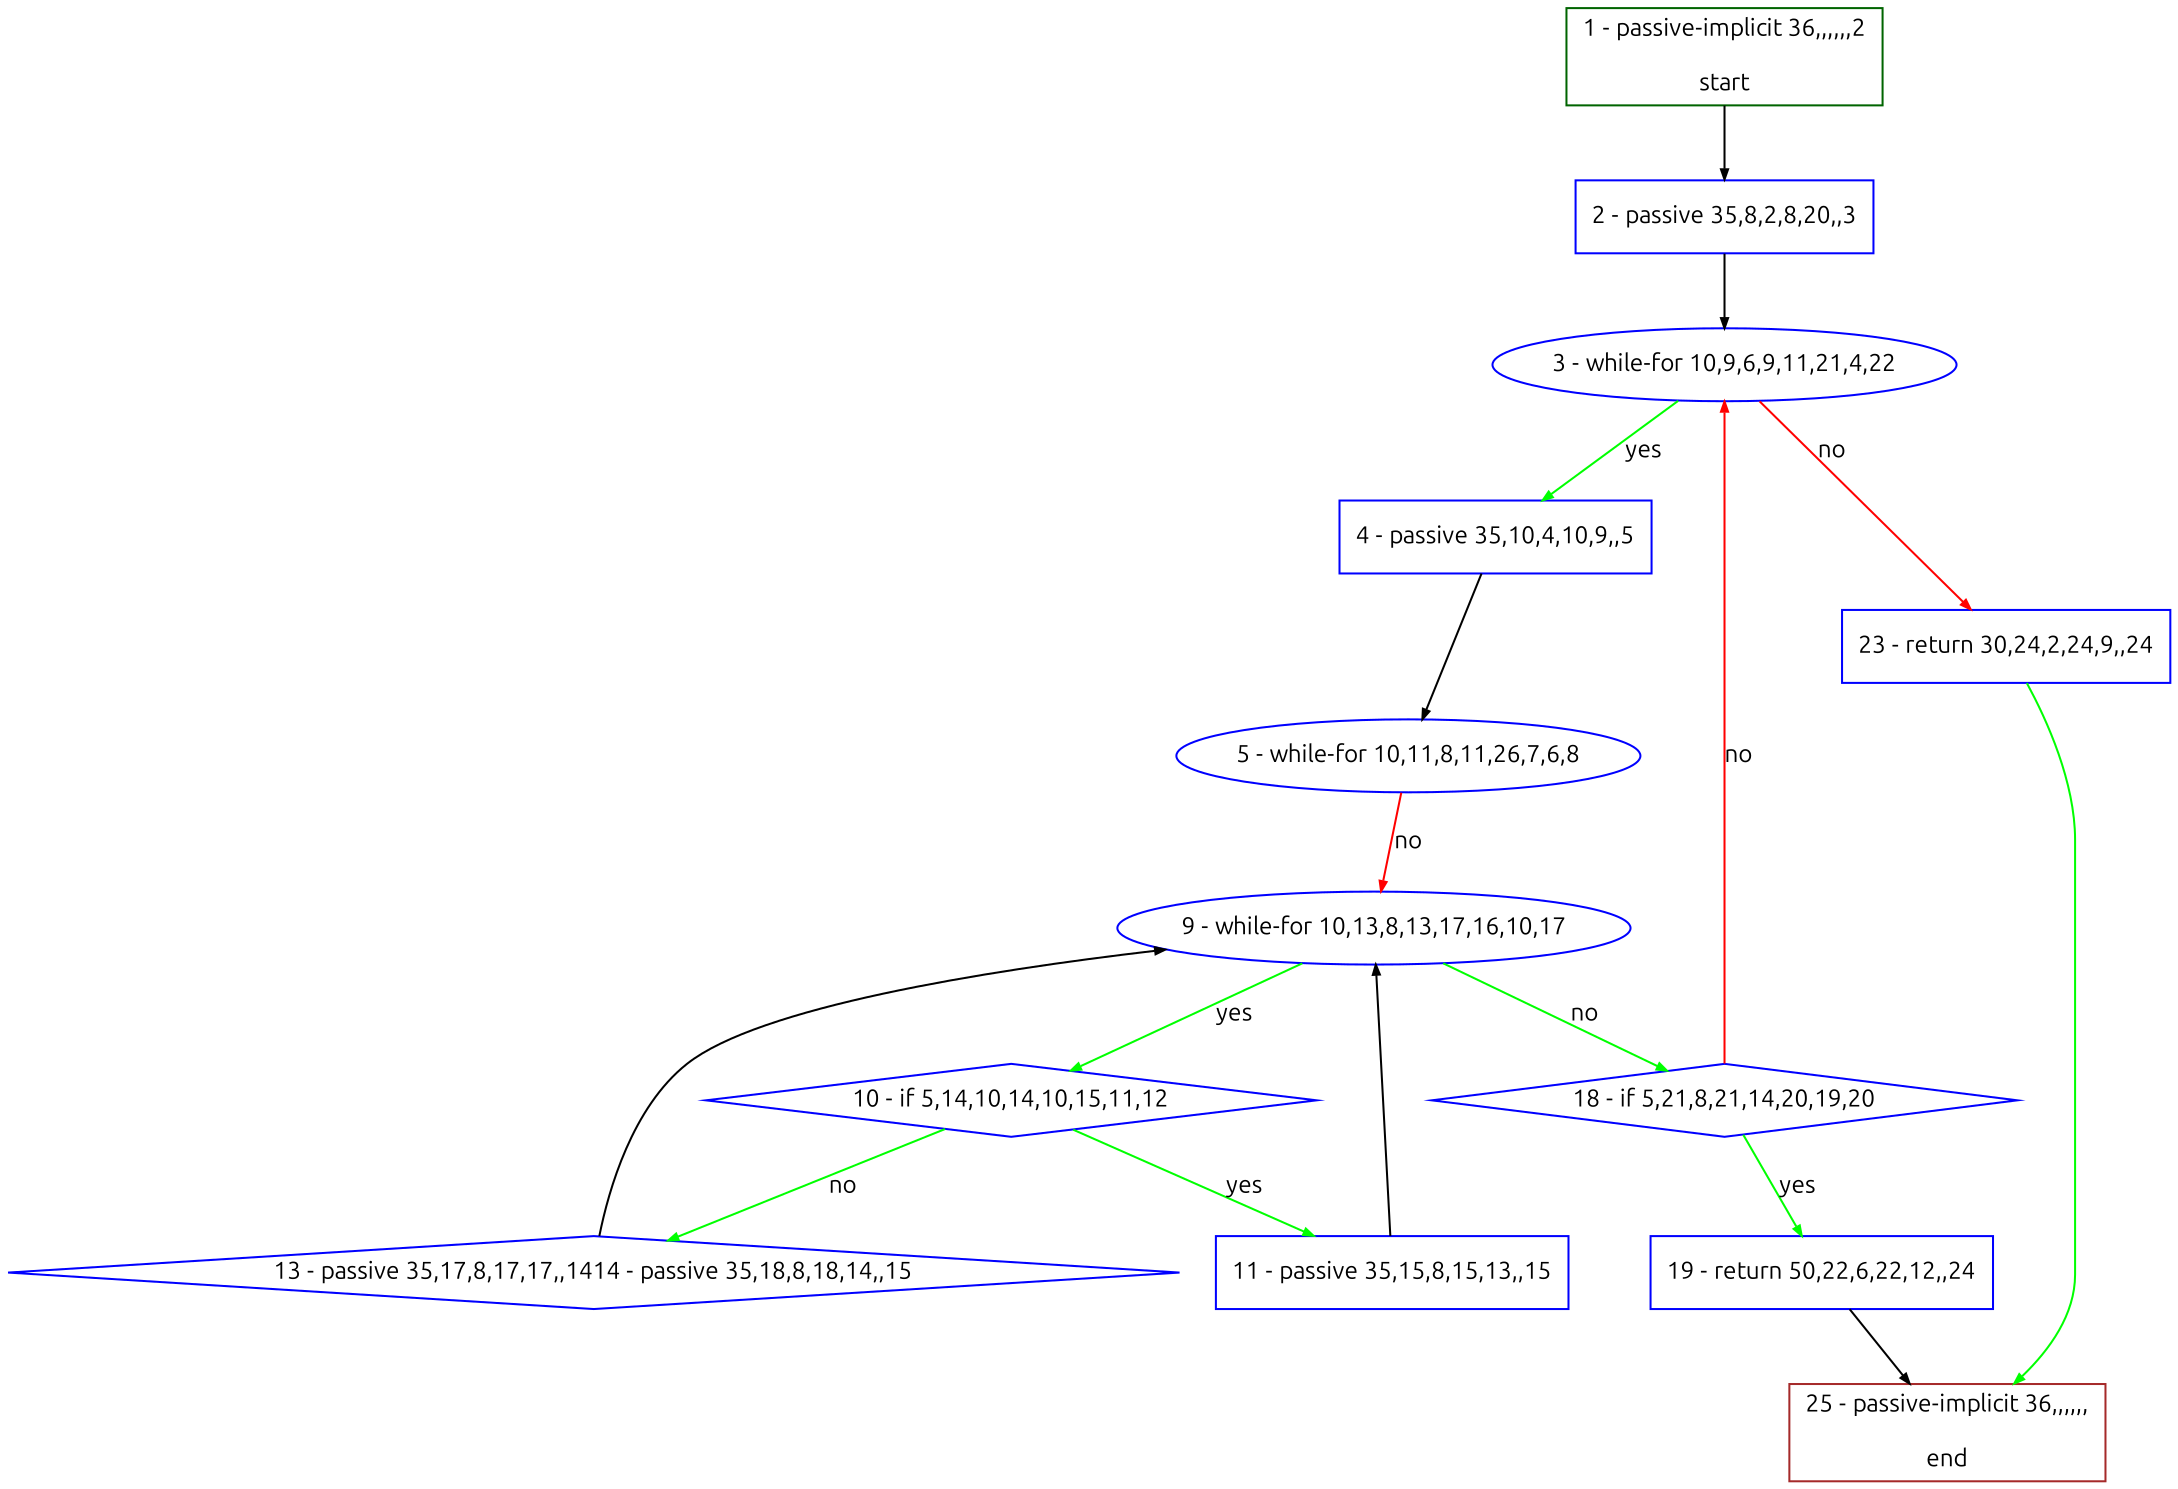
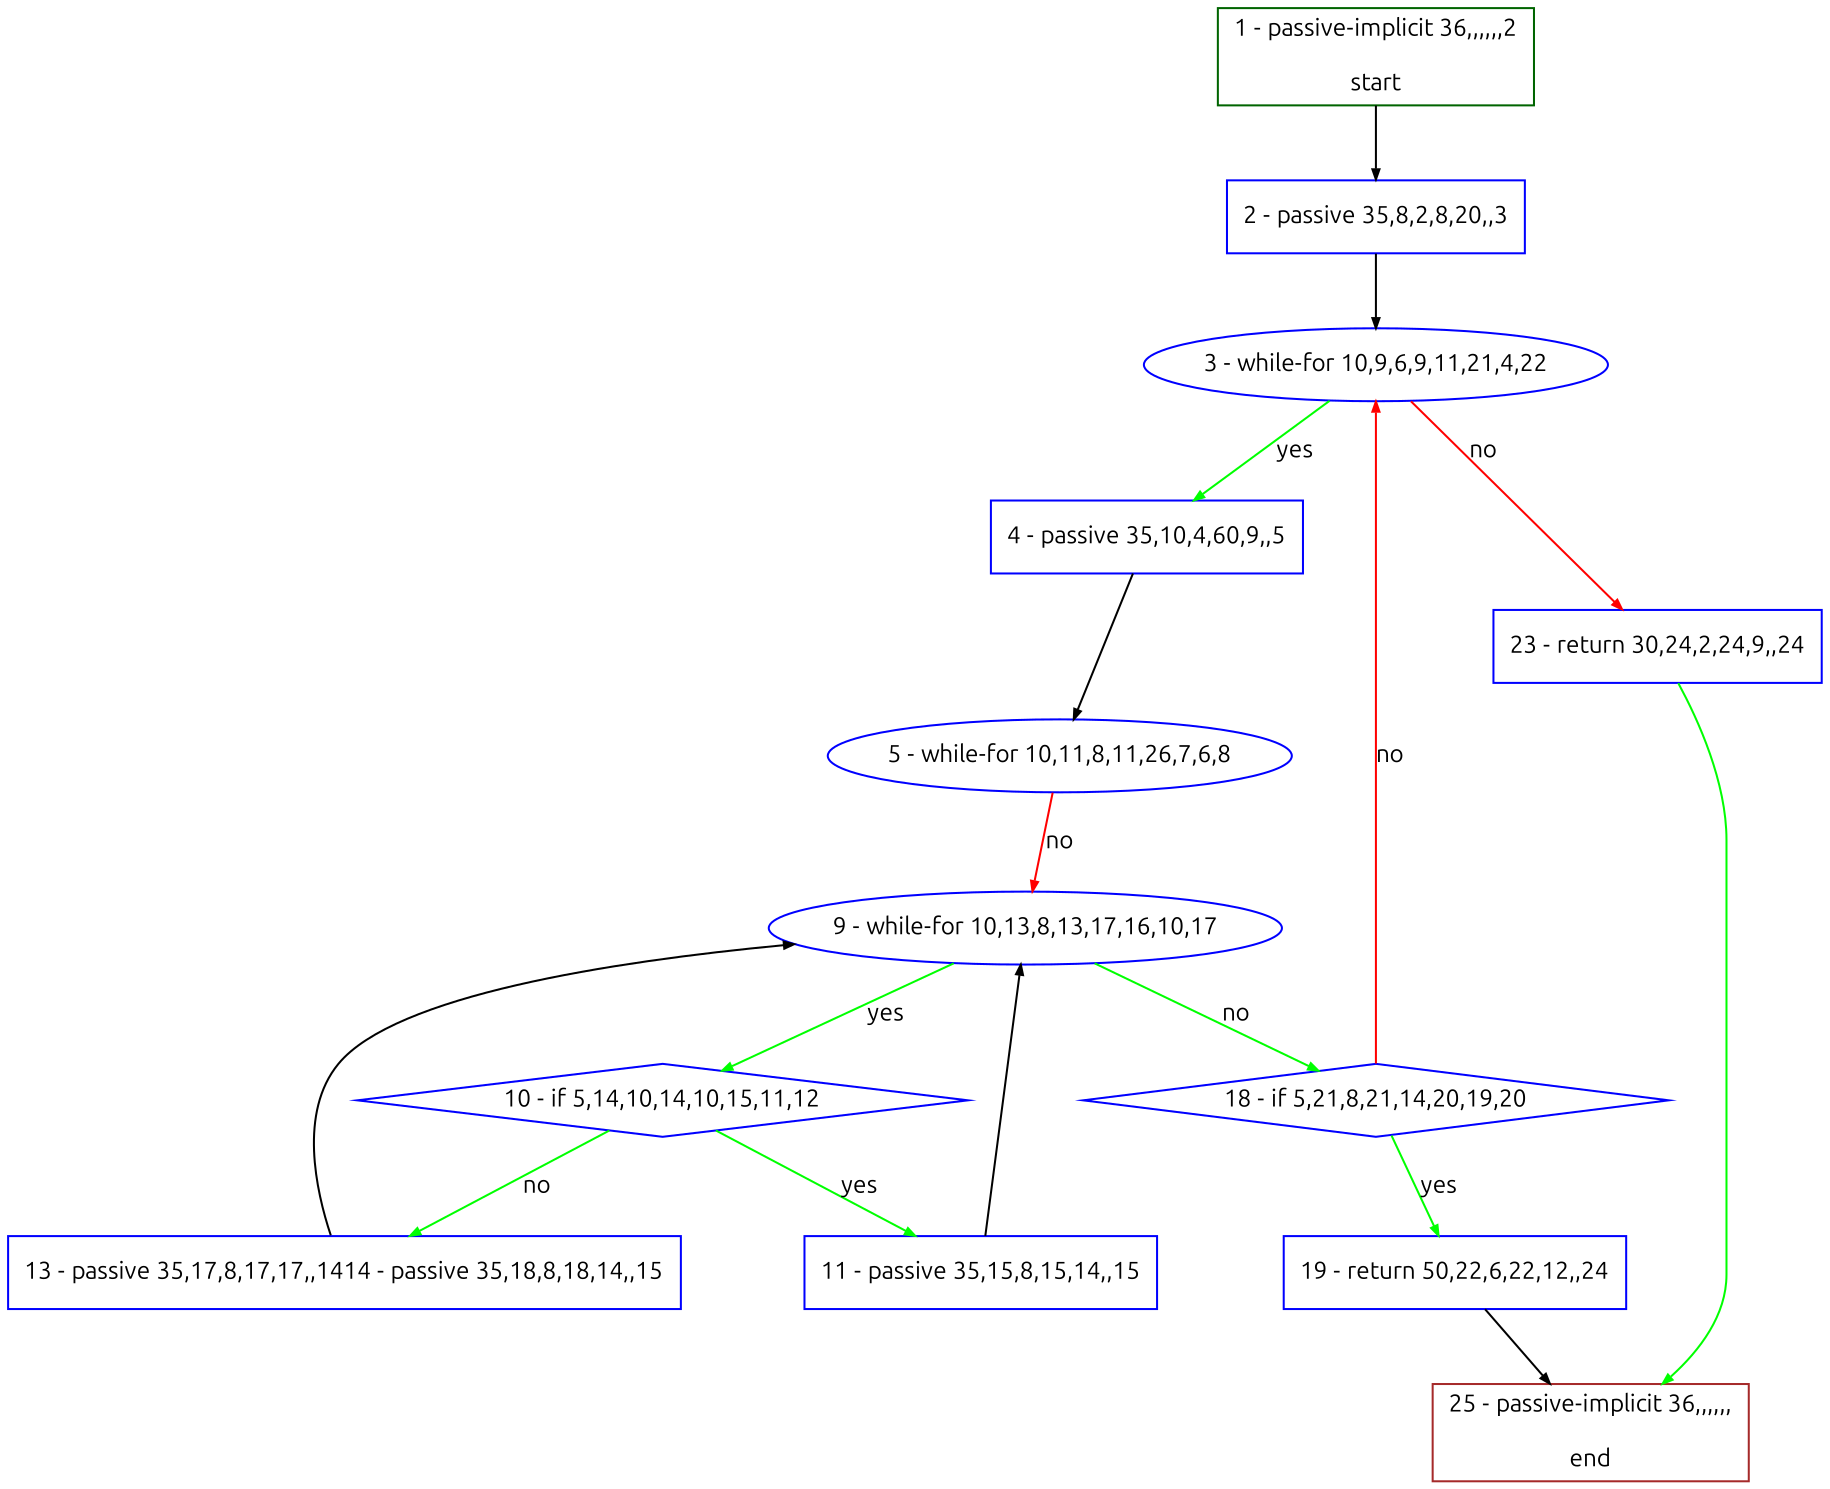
node "4 - passive 35,10,4,10,9,,5": label "4 - passive 35,10,4,10,9,,5" -> "4 - passive 35,10,4,60,9,,5"
node "13 - passive 35,17,8,17,17,,1414 - passive 35,18,8,18,14,,15": shape diamond -> box
node "11 - passive 35,15,8,15,13,,15": label "11 - passive 35,15,8,15,13,,15" -> "11 - passive 35,15,8,15,14,,15"
